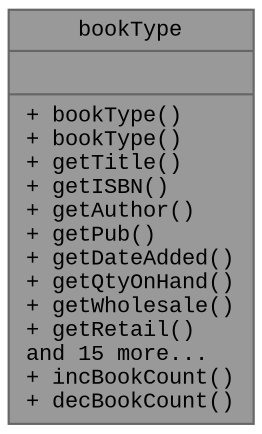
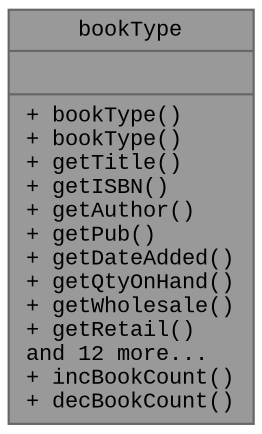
node "bookType": text "and 15 more..." -> "and 12 more..."
